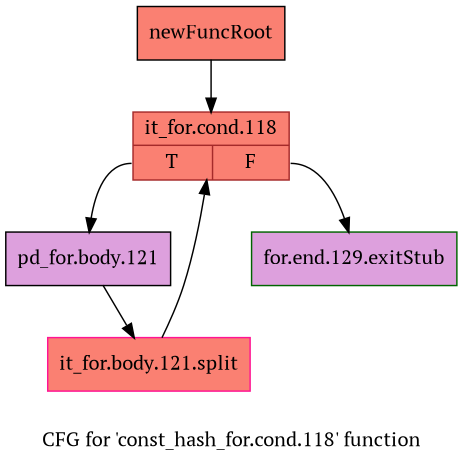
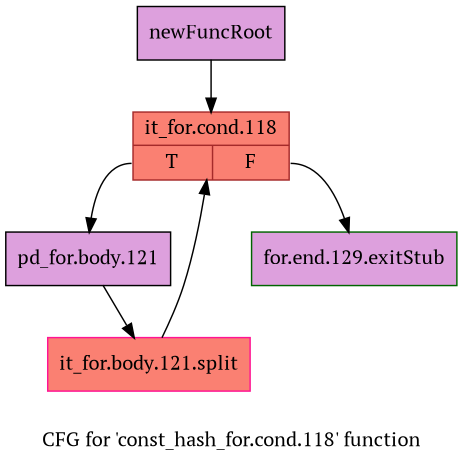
node "newFuncRoot": fillcolor salmon -> plum
